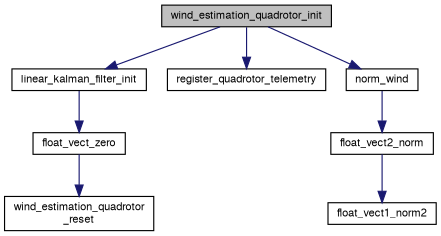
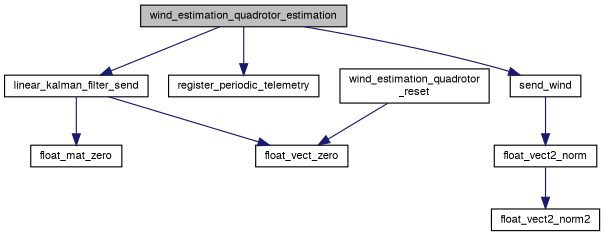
node "wind_estimation_quadrotor_init": label "wind_estimation_quadrotor_init" -> "wind_estimation_quadrotor_estimation"
node "linear_kalman_filter_init": label "linear_kalman_filter_init" -> "linear_kalman_filter_send"
node "register_quadrotor_telemetry": label "register_quadrotor_telemetry" -> "register_periodic_telemetry"
node "norm_wind": label "norm_wind" -> "send_wind"
node "float_mat_zero": added
edge "float_vect_zero" -> "wind_estimation_quadrotor _reset": reversed
node "float_vect1_norm2": label "float_vect1_norm2" -> "float_vect2_norm2"
